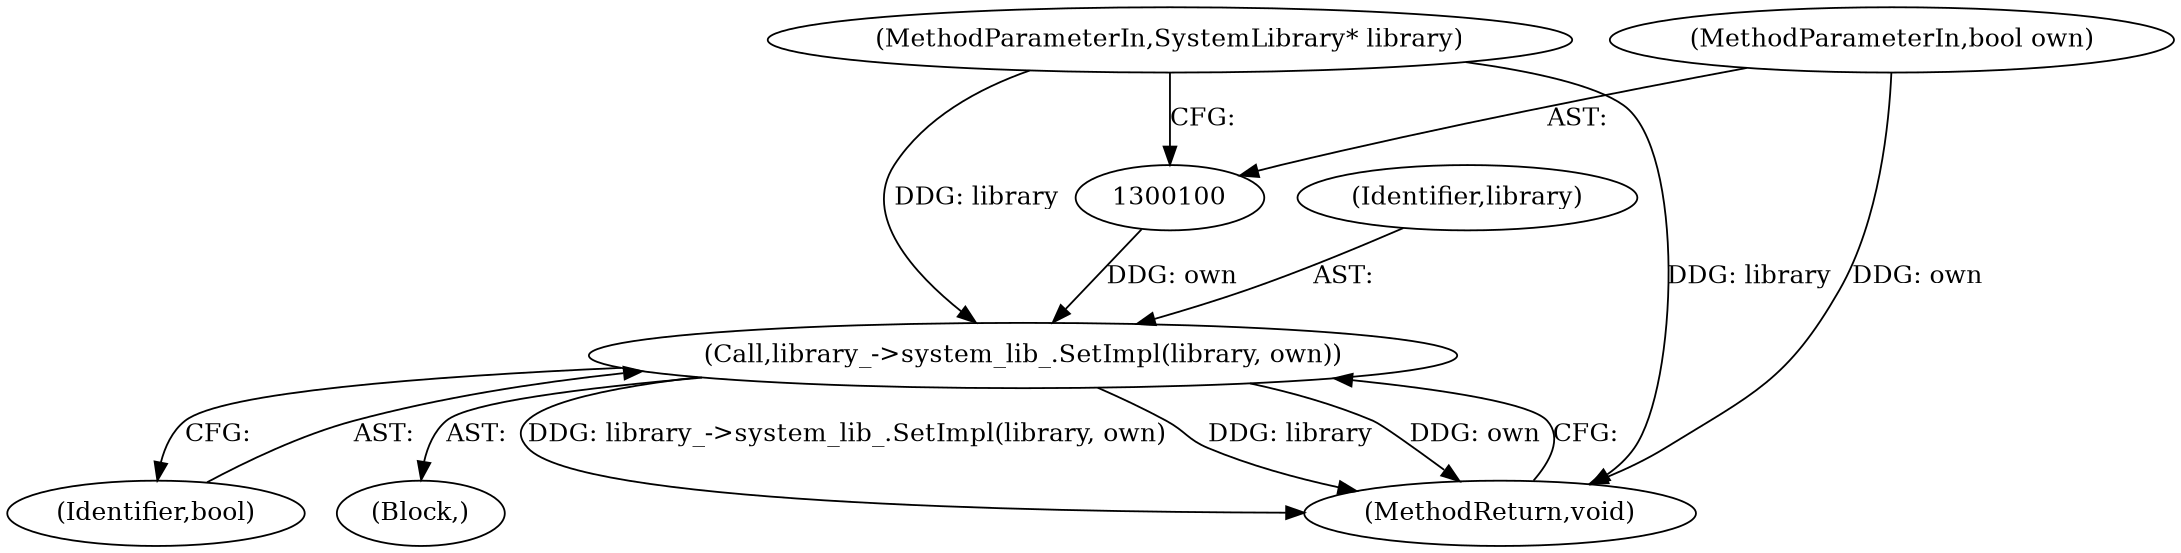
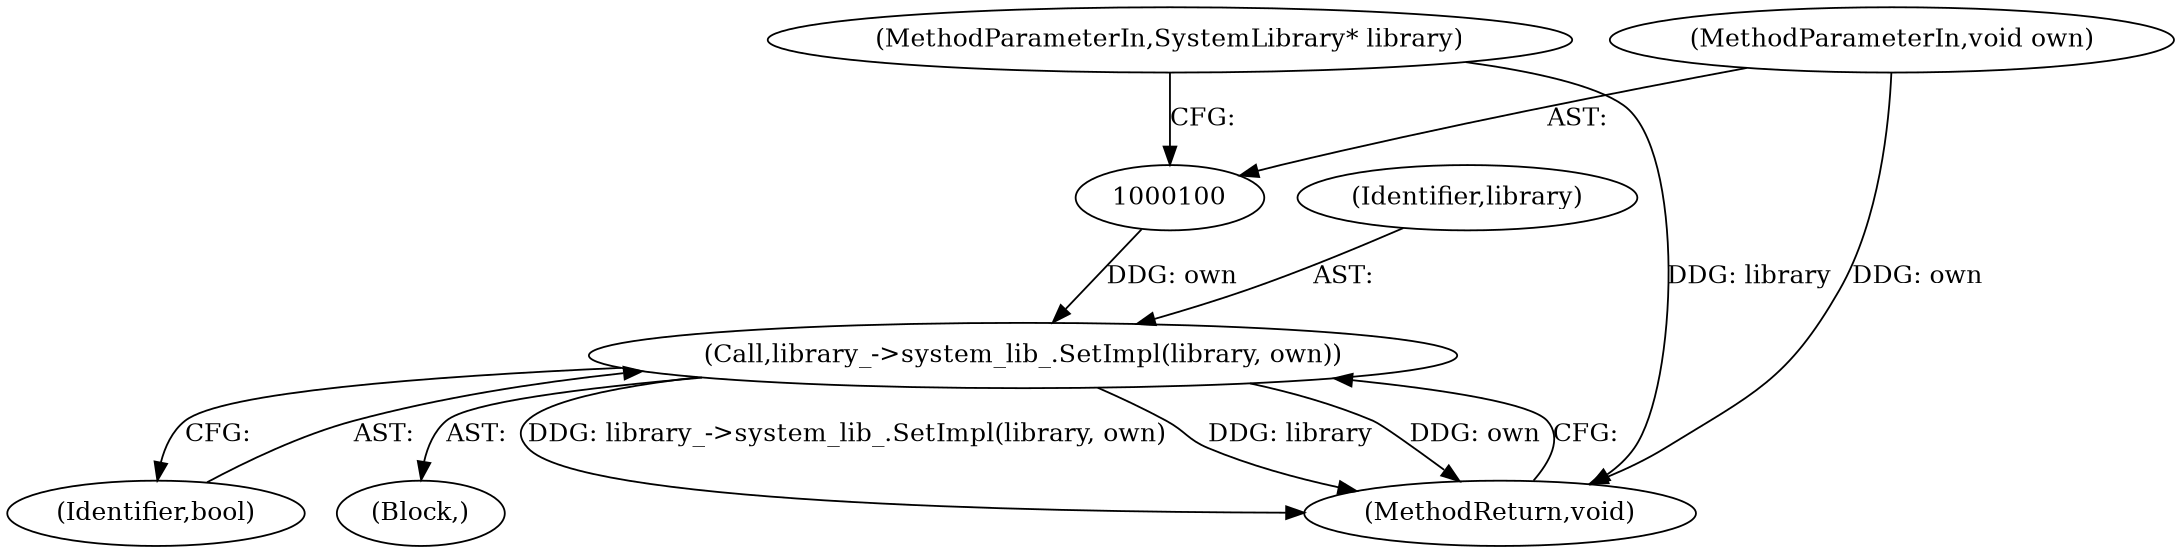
node "(MethodParameterIn,bool own)": label "(MethodParameterIn,bool own)" -> "(MethodParameterIn,void own)"
edge "(MethodParameterIn,SystemLibrary* library)" -> "(Call,library_->system_lib_.SetImpl(library, own))": removed, label "DDG: library"
node "1300100": label "1300100" -> "1000100"
